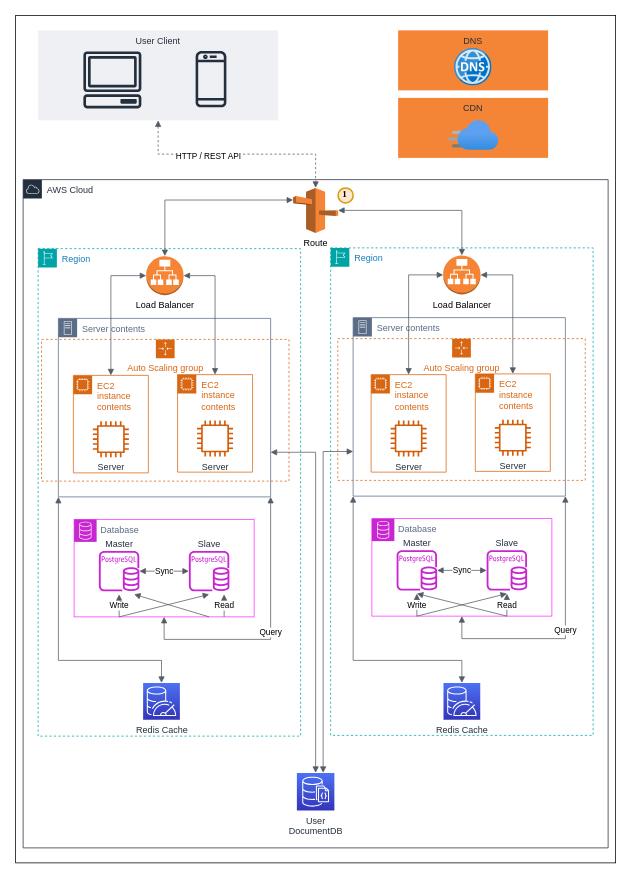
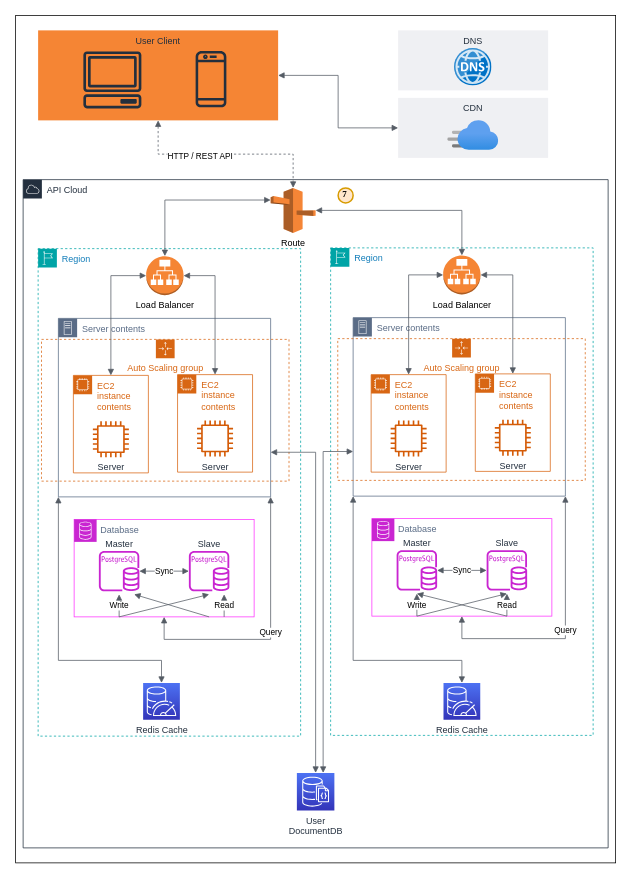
node "DNS": fillcolor #f58536 -> #eff0f3
node "User Client": fillcolor #eff0f3 -> #f58534
edge "User Client" -- "CDN": added
node "CDN": fillcolor #f58536 -> #eff0f3
node "AWS Cloud": label "AWS Cloud" -> "API Cloud"
node "1": label "1" -> "7"
node "Route": moved (315, 210) -> (293, 210)
